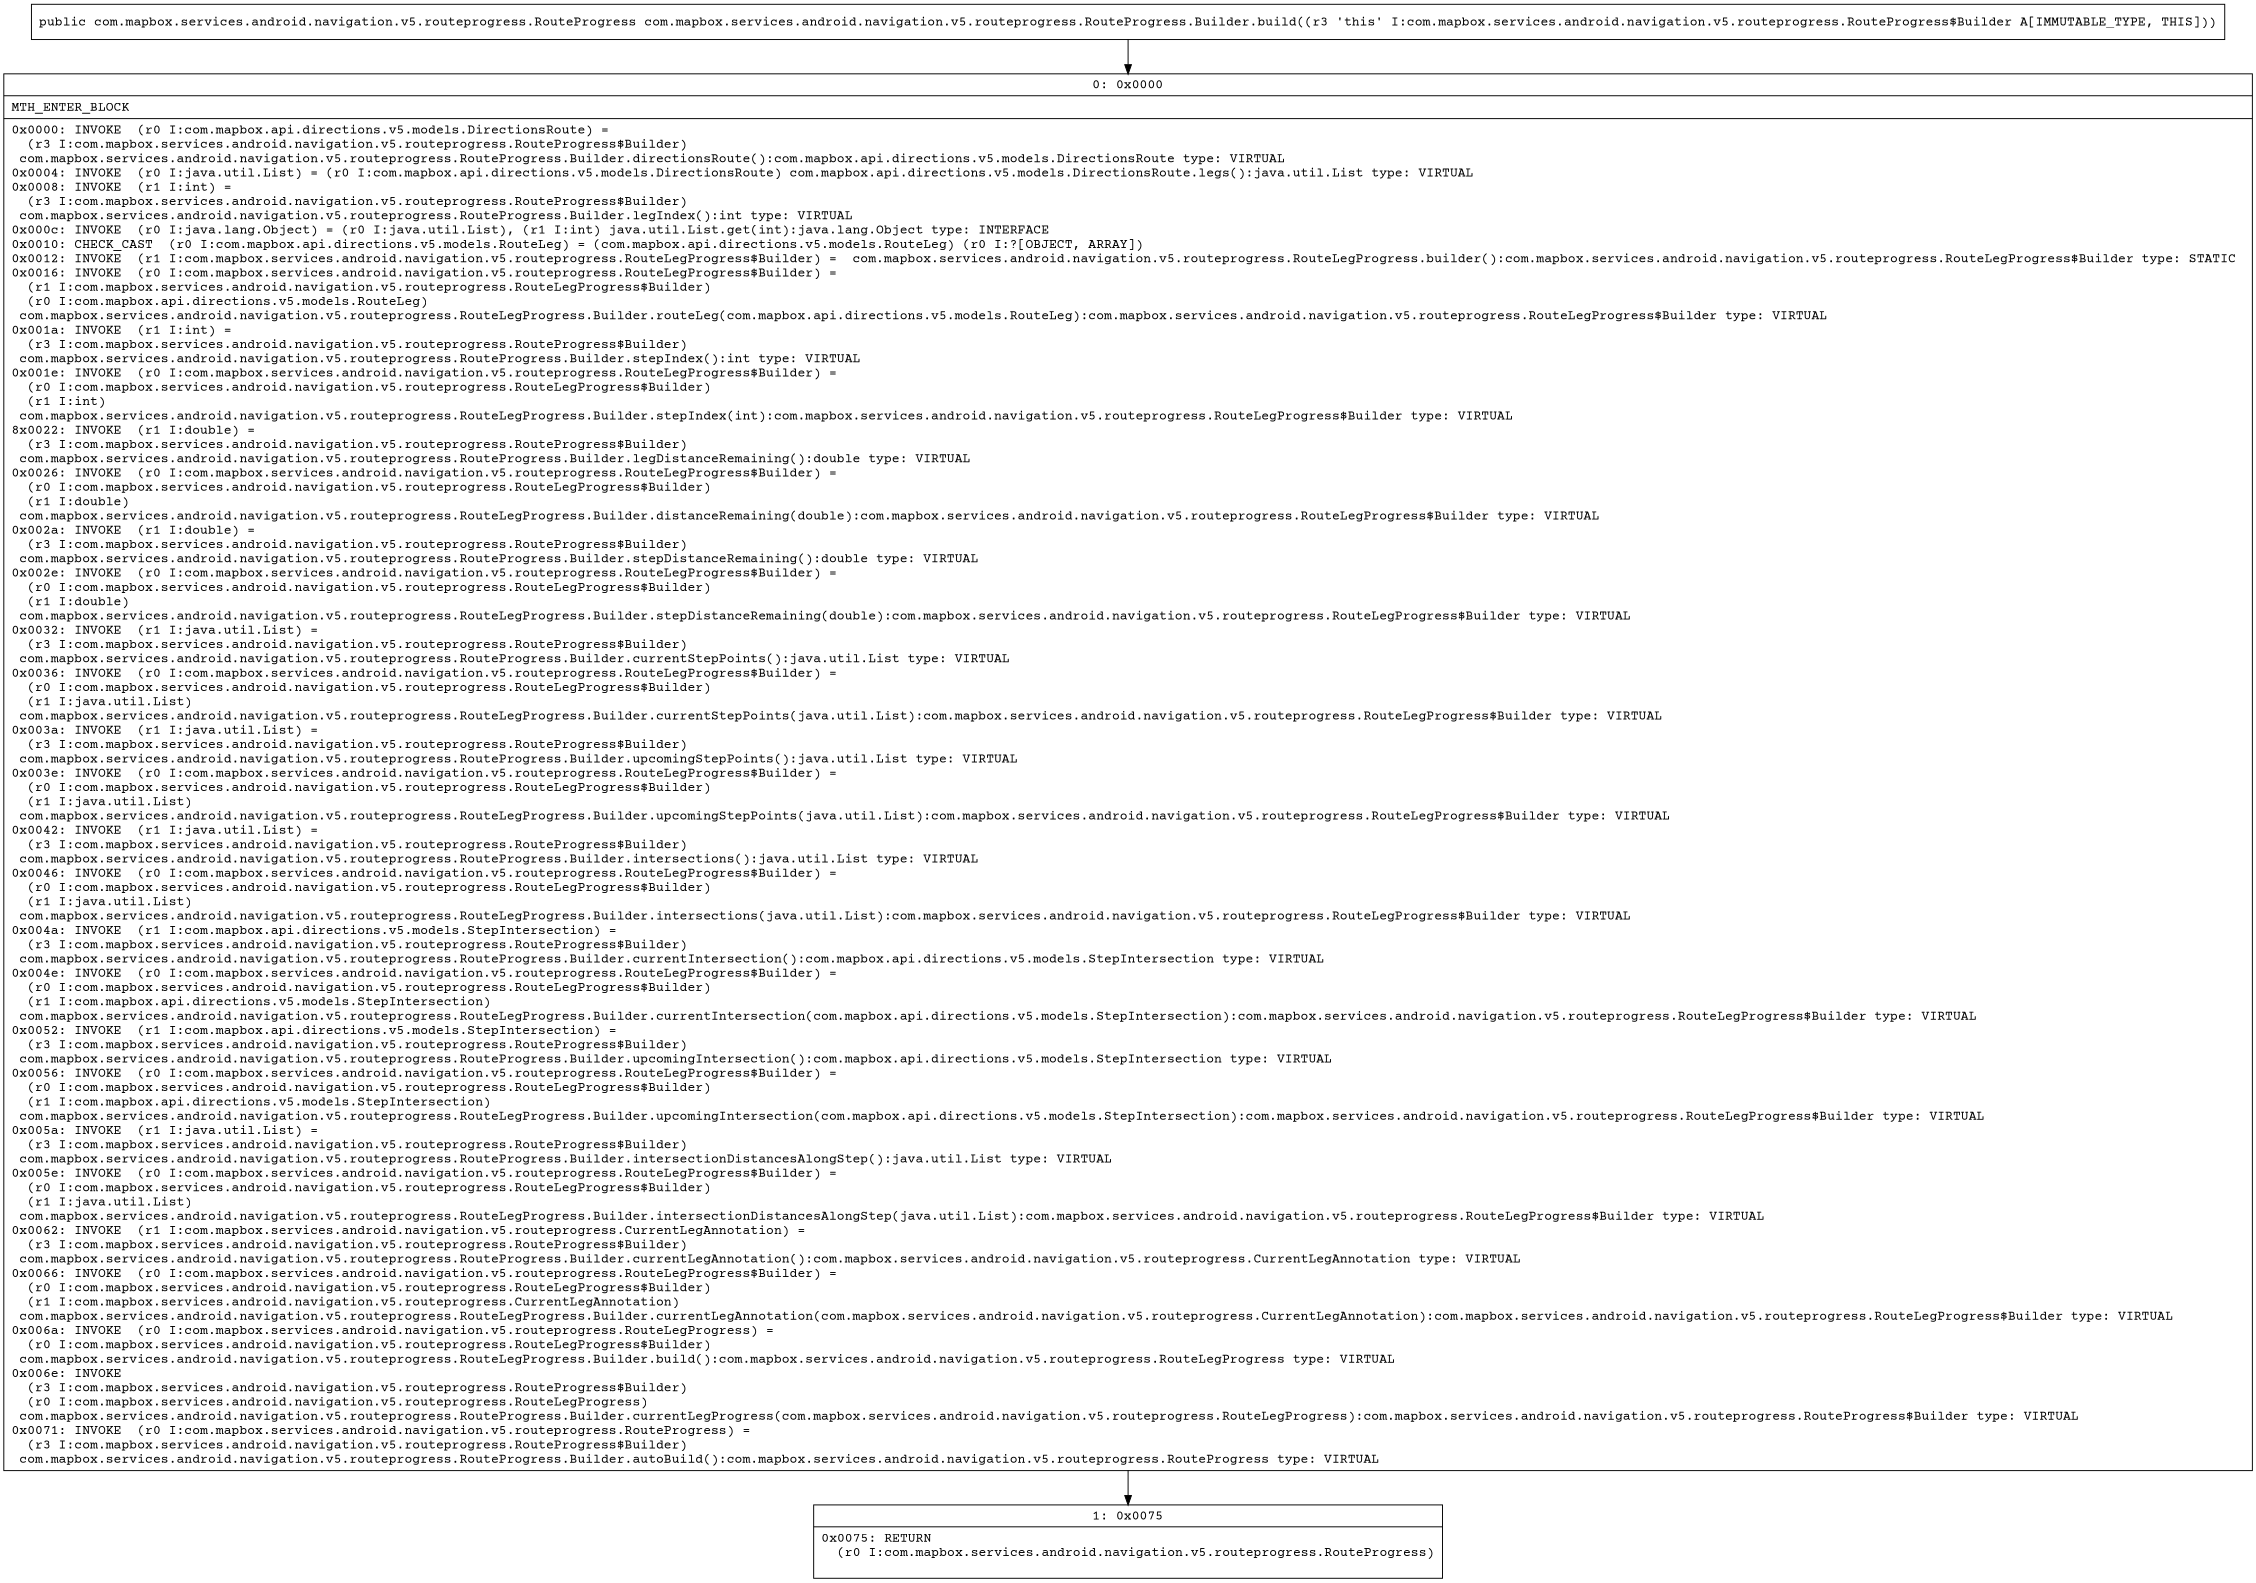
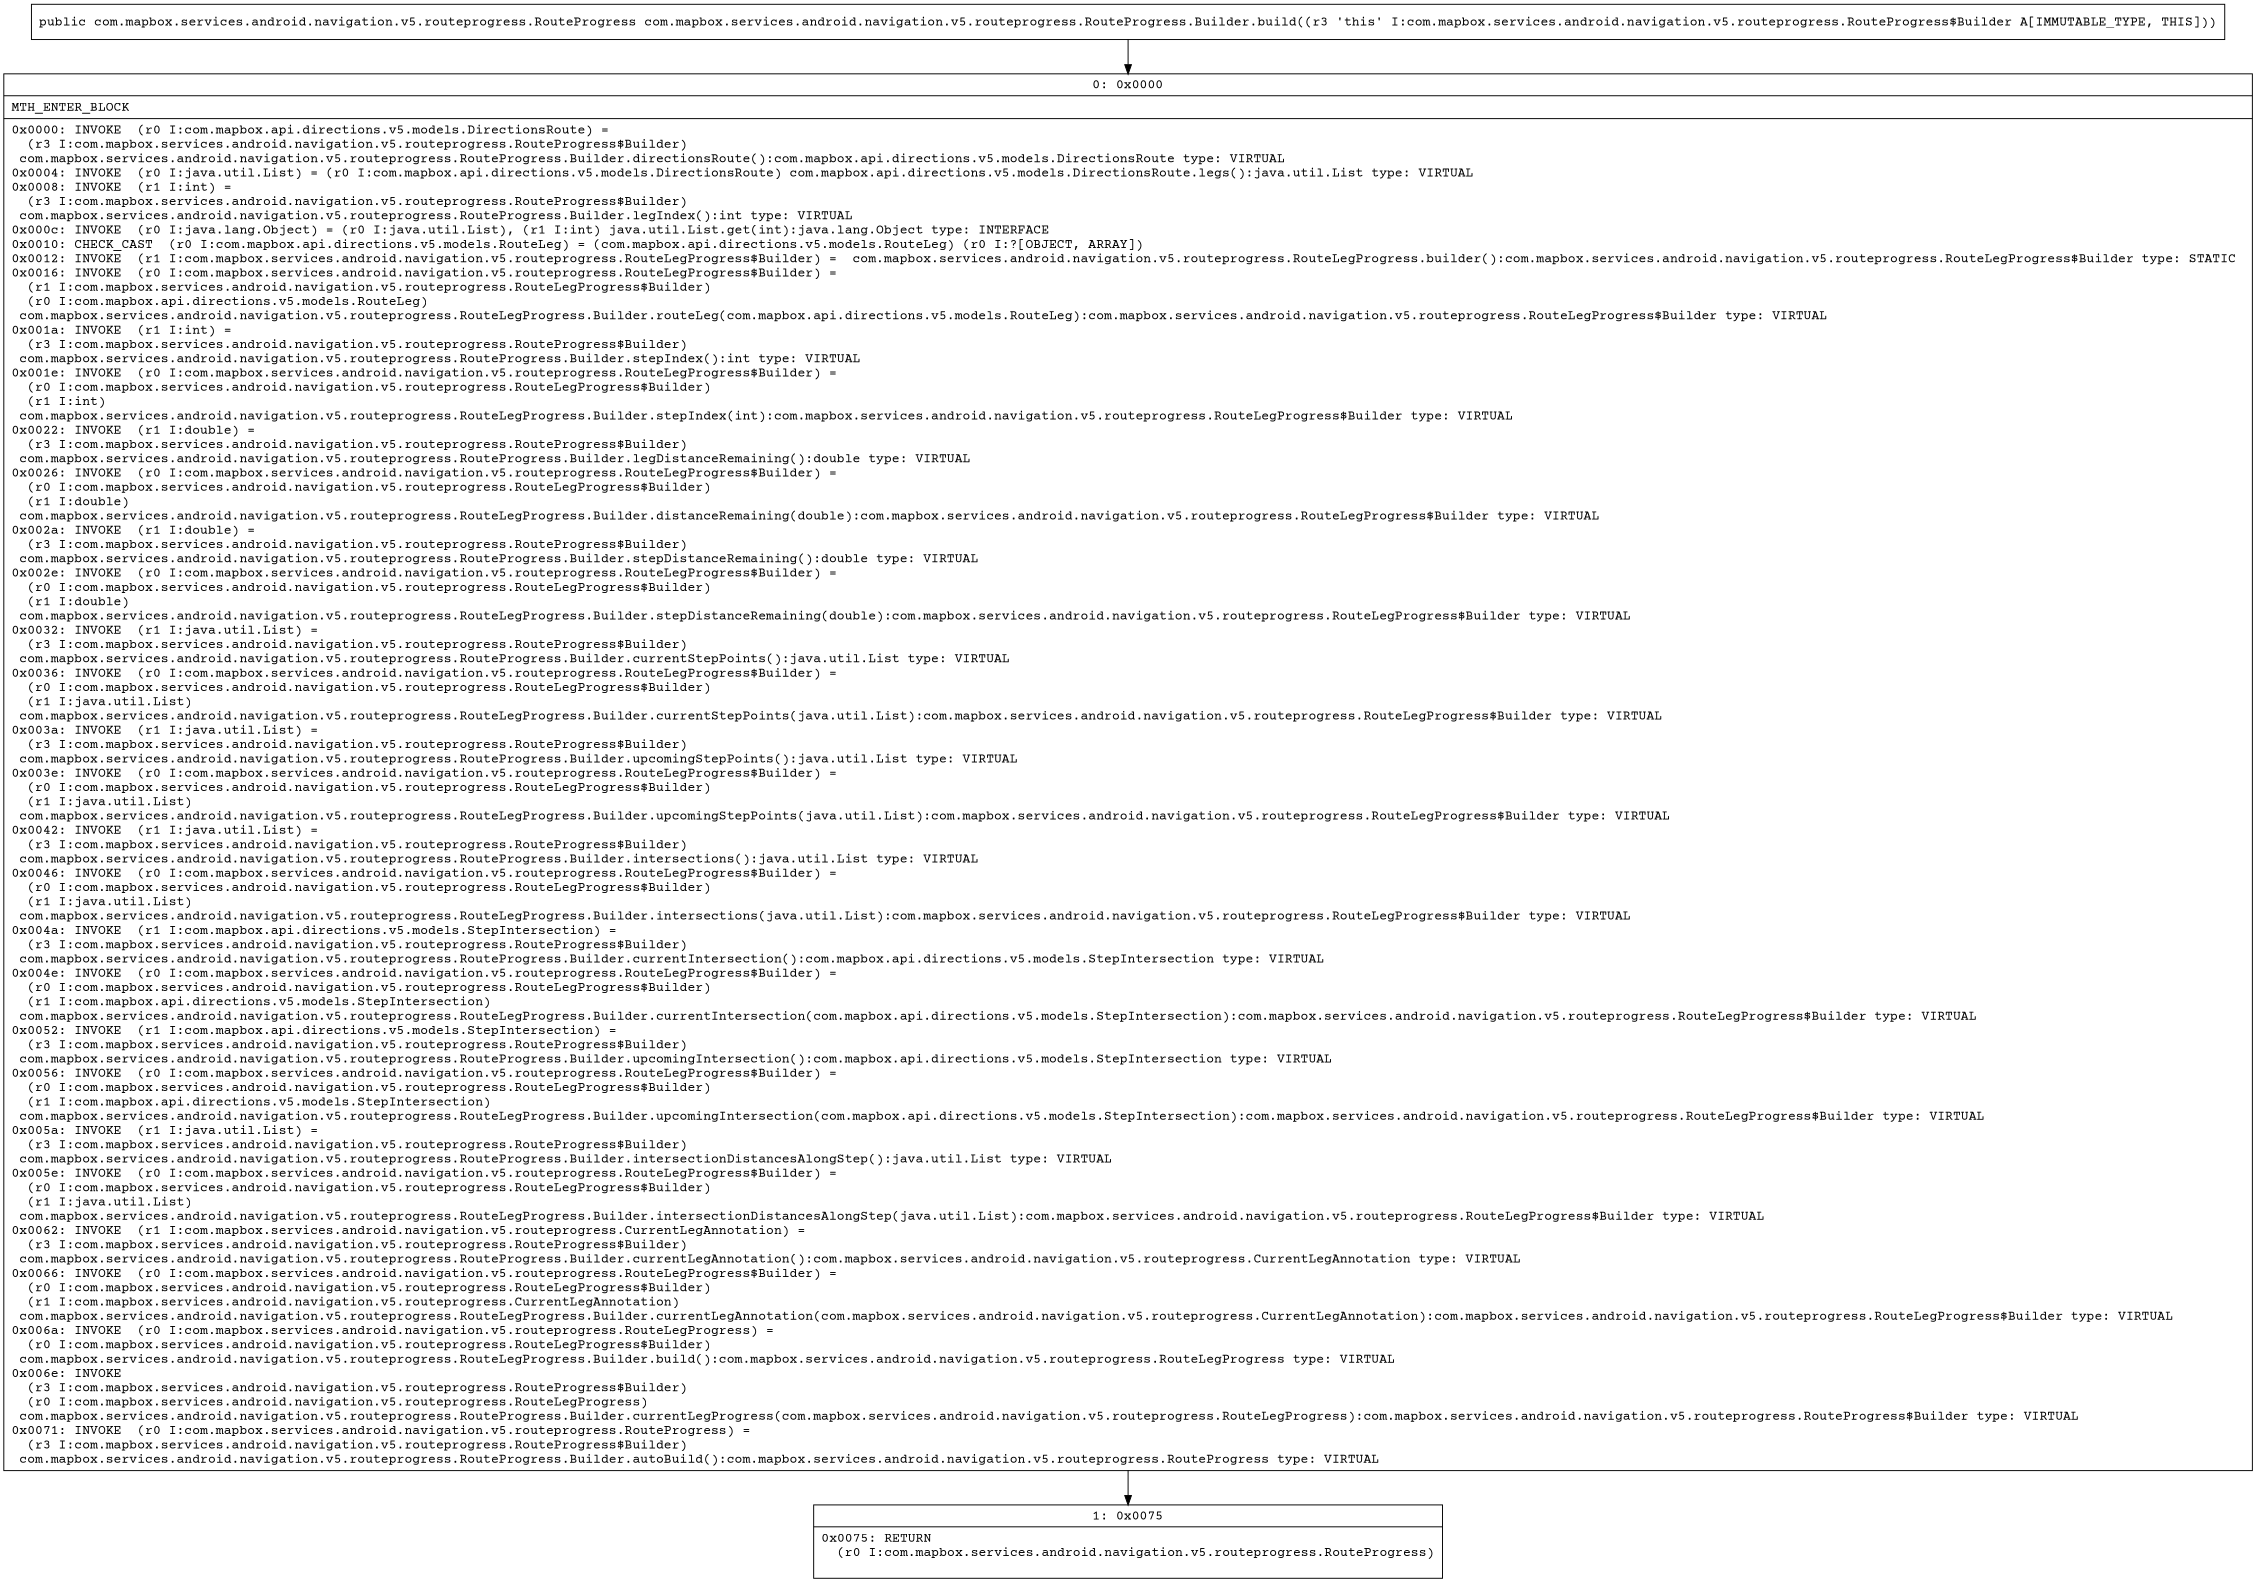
node "0: 0x0000": text "8x0022: INVOKE  (r1 I:double) =" -> "0x0022: INVOKE  (r1 I:double) ="
